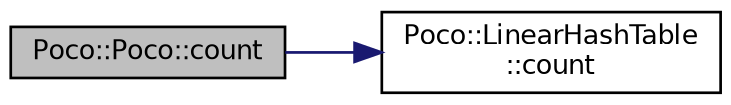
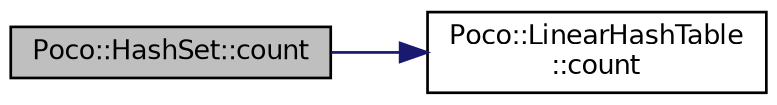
node "Poco::Poco::count": label "Poco::Poco::count" -> "Poco::HashSet::count"
